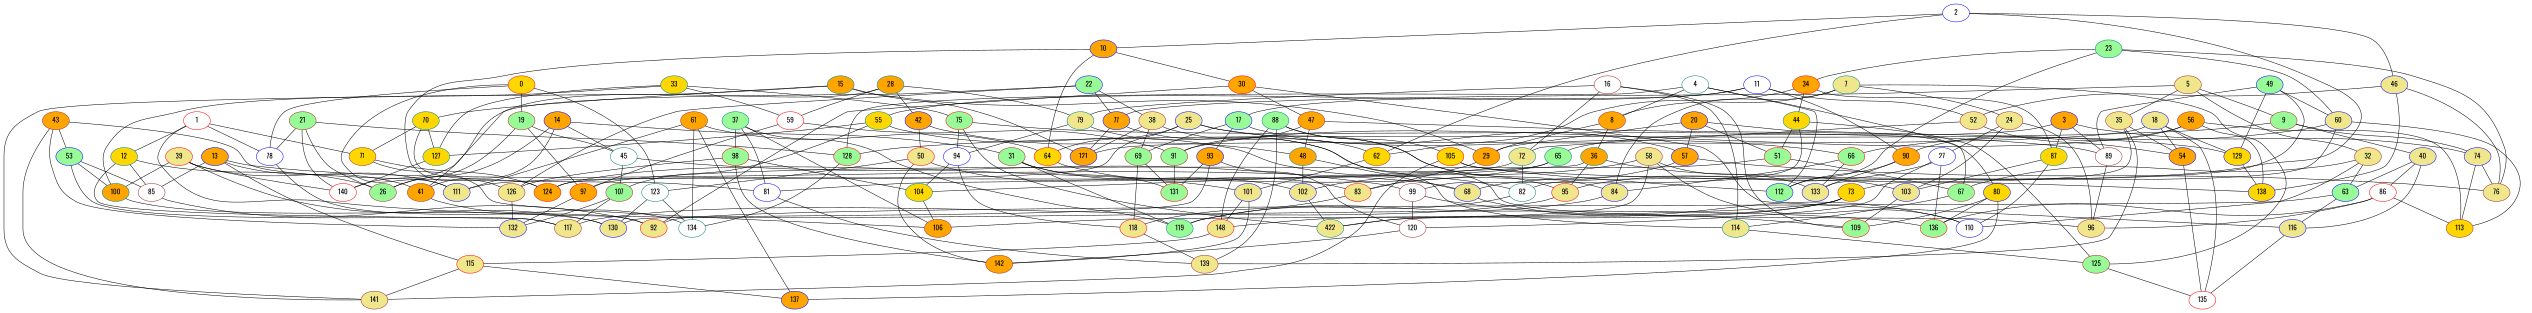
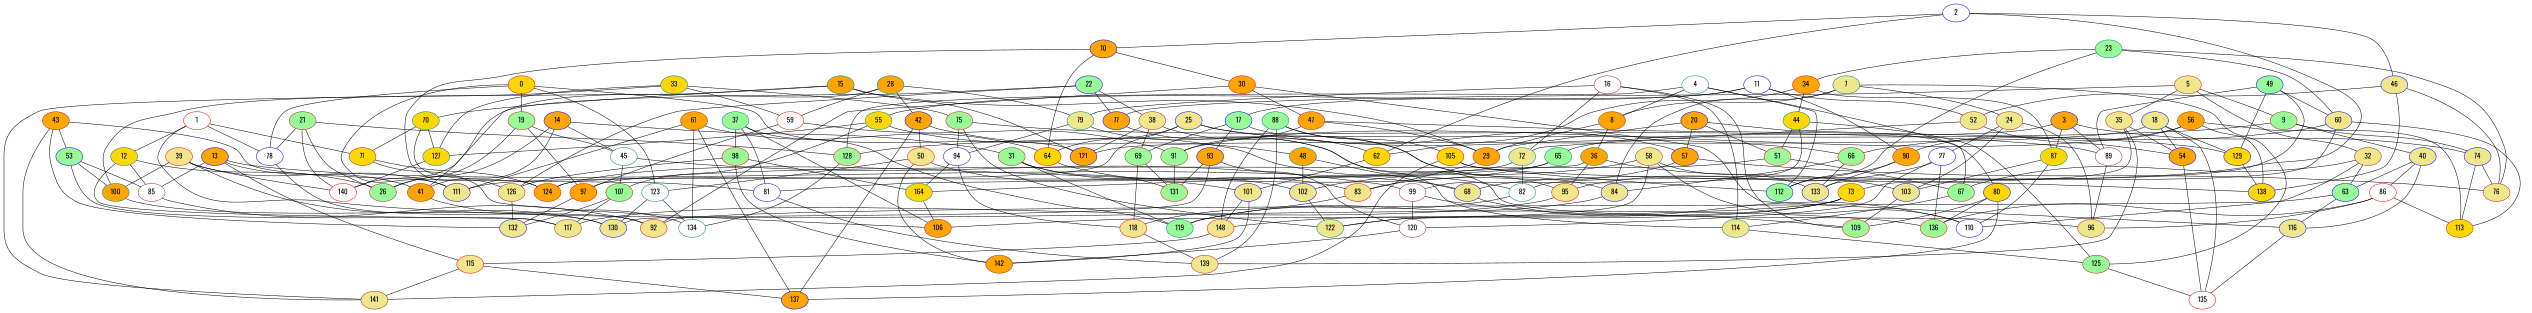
edge "77" -- "121": now "0" -- "121"
edge "47" -- "48": now "47" -- "29"
node "104": label "104" -> "164"
edge "42" -- "137": added
node "422": label "422" -> "122"
